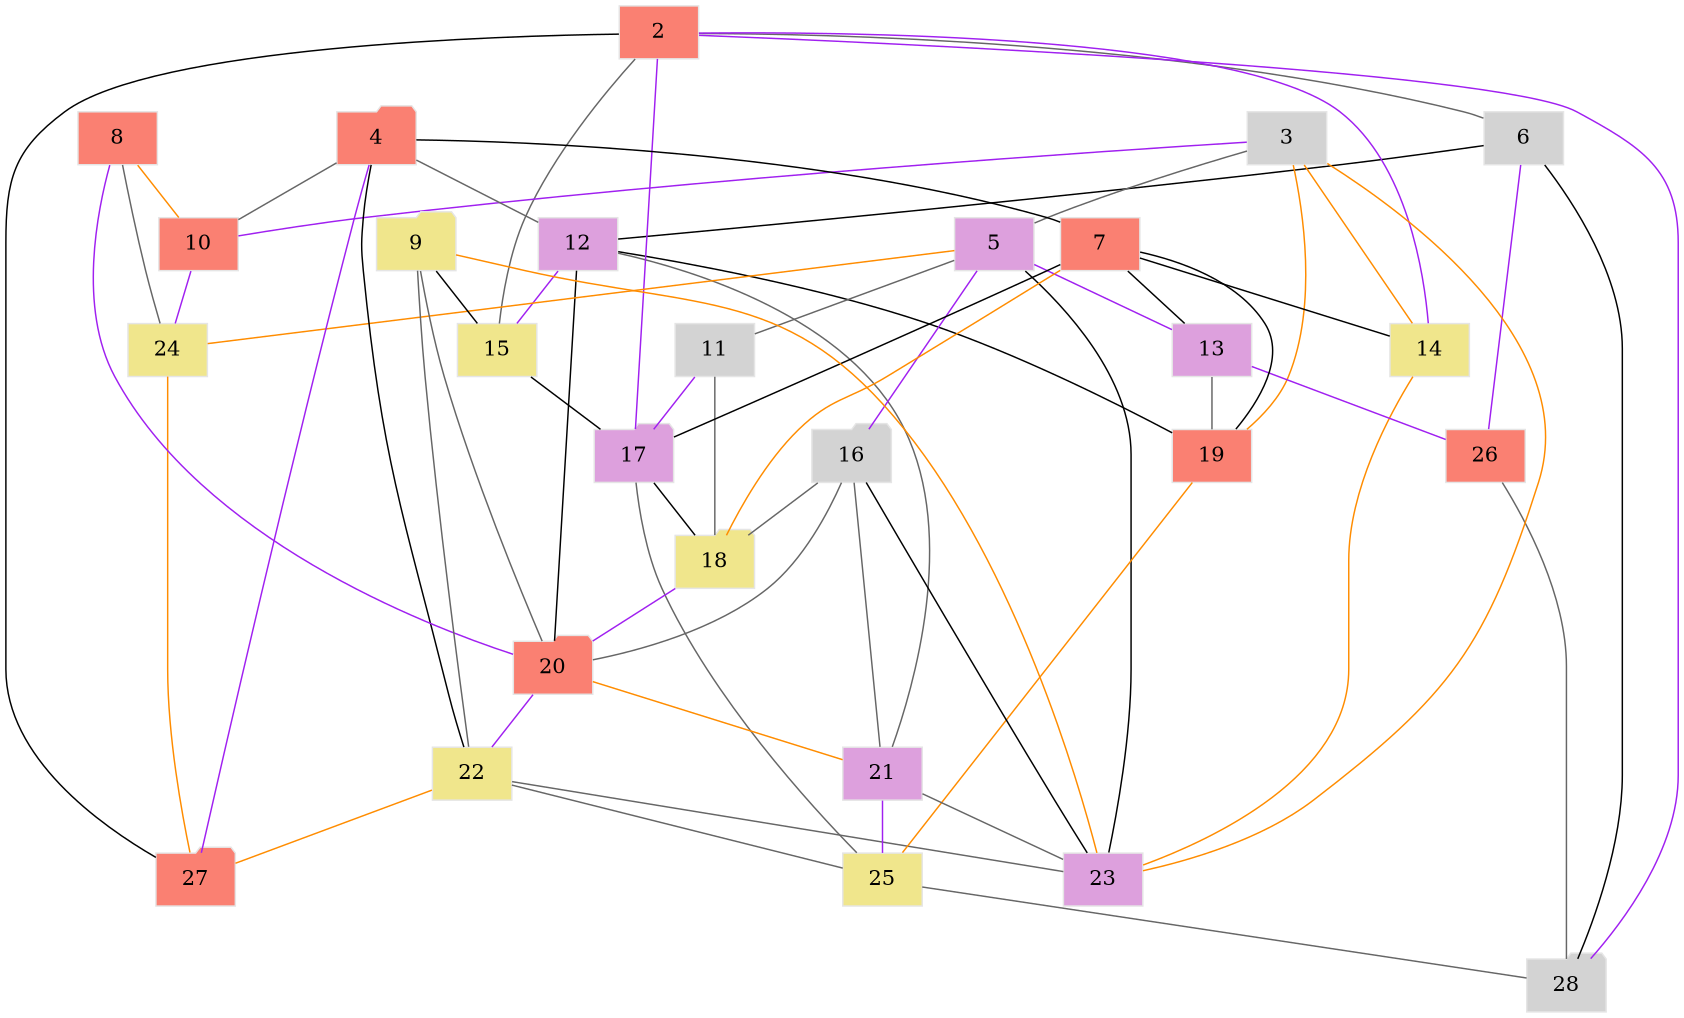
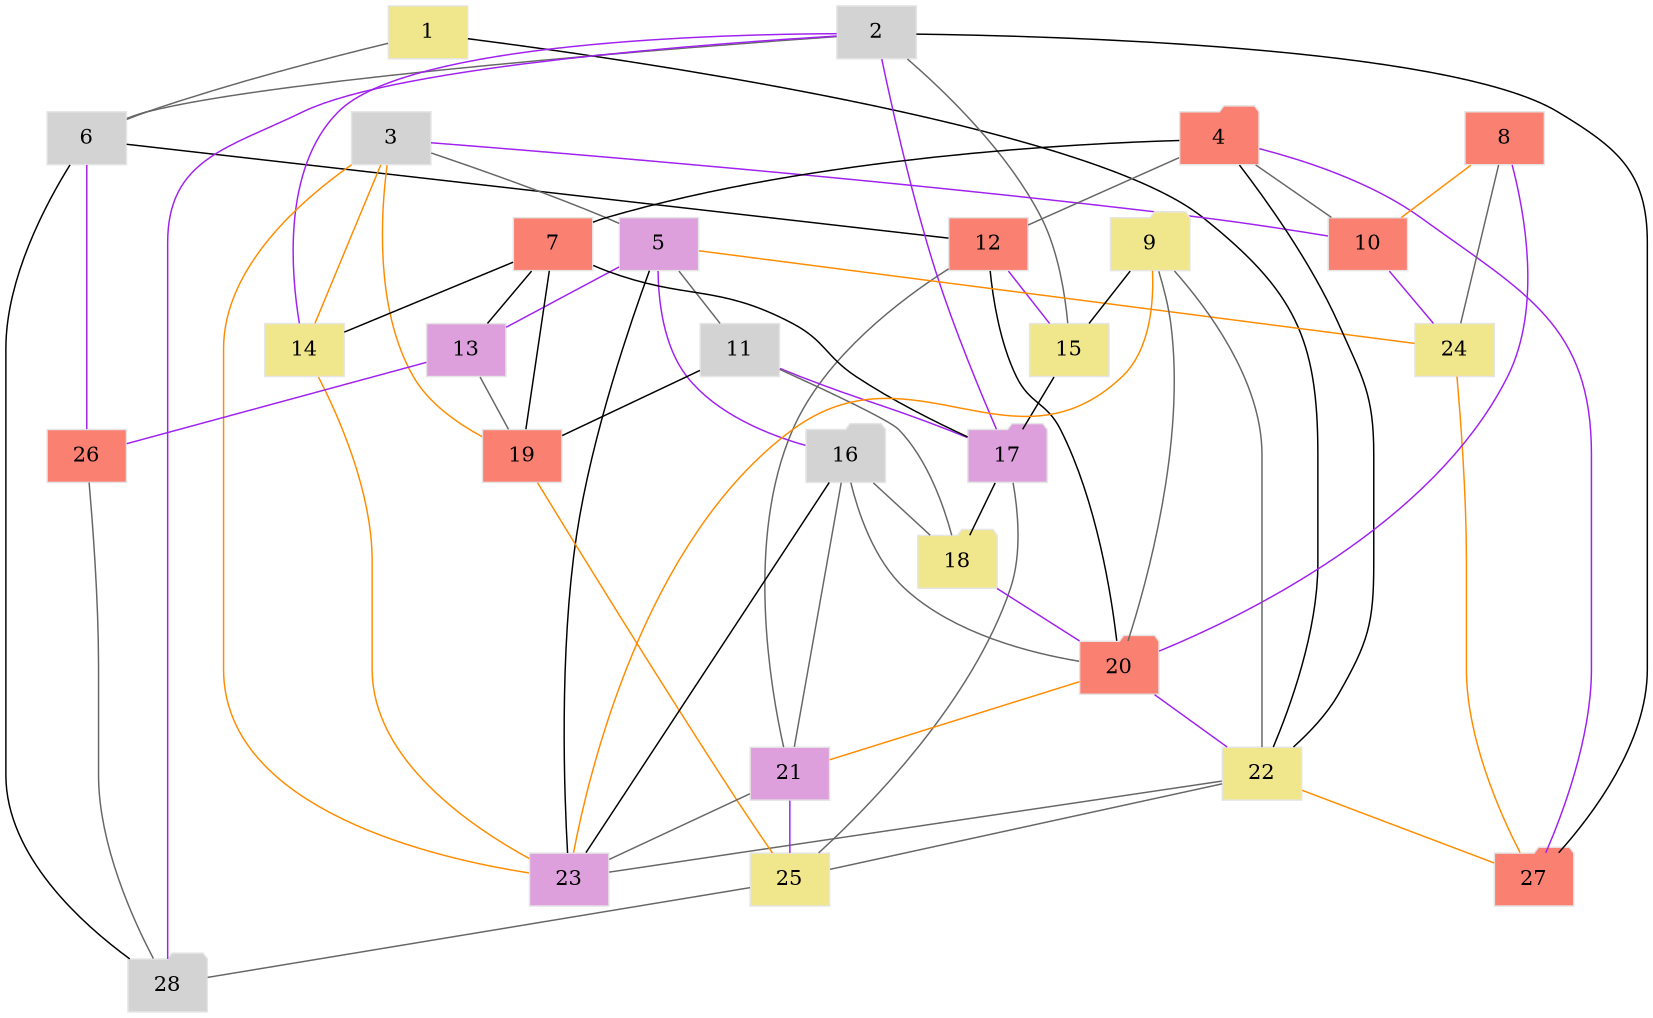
node "1": added
node "2": fillcolor salmon -> lightgrey
node "12": fillcolor plum -> salmon
edge "12" -- "19": now "11" -- "19"
edge "7" -- "18": removed
